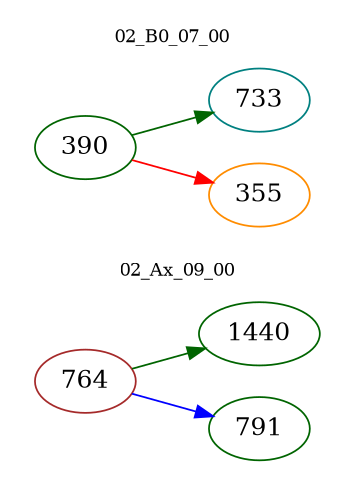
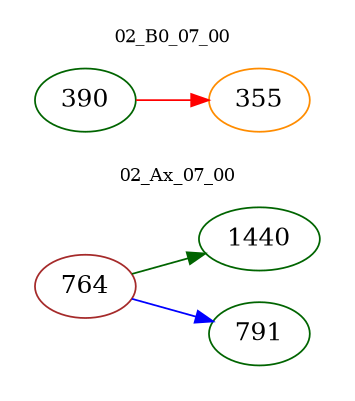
node "733": removed
cluster "02_Ax_09_00": label "02_Ax_09_00" -> "02_Ax_07_00"
